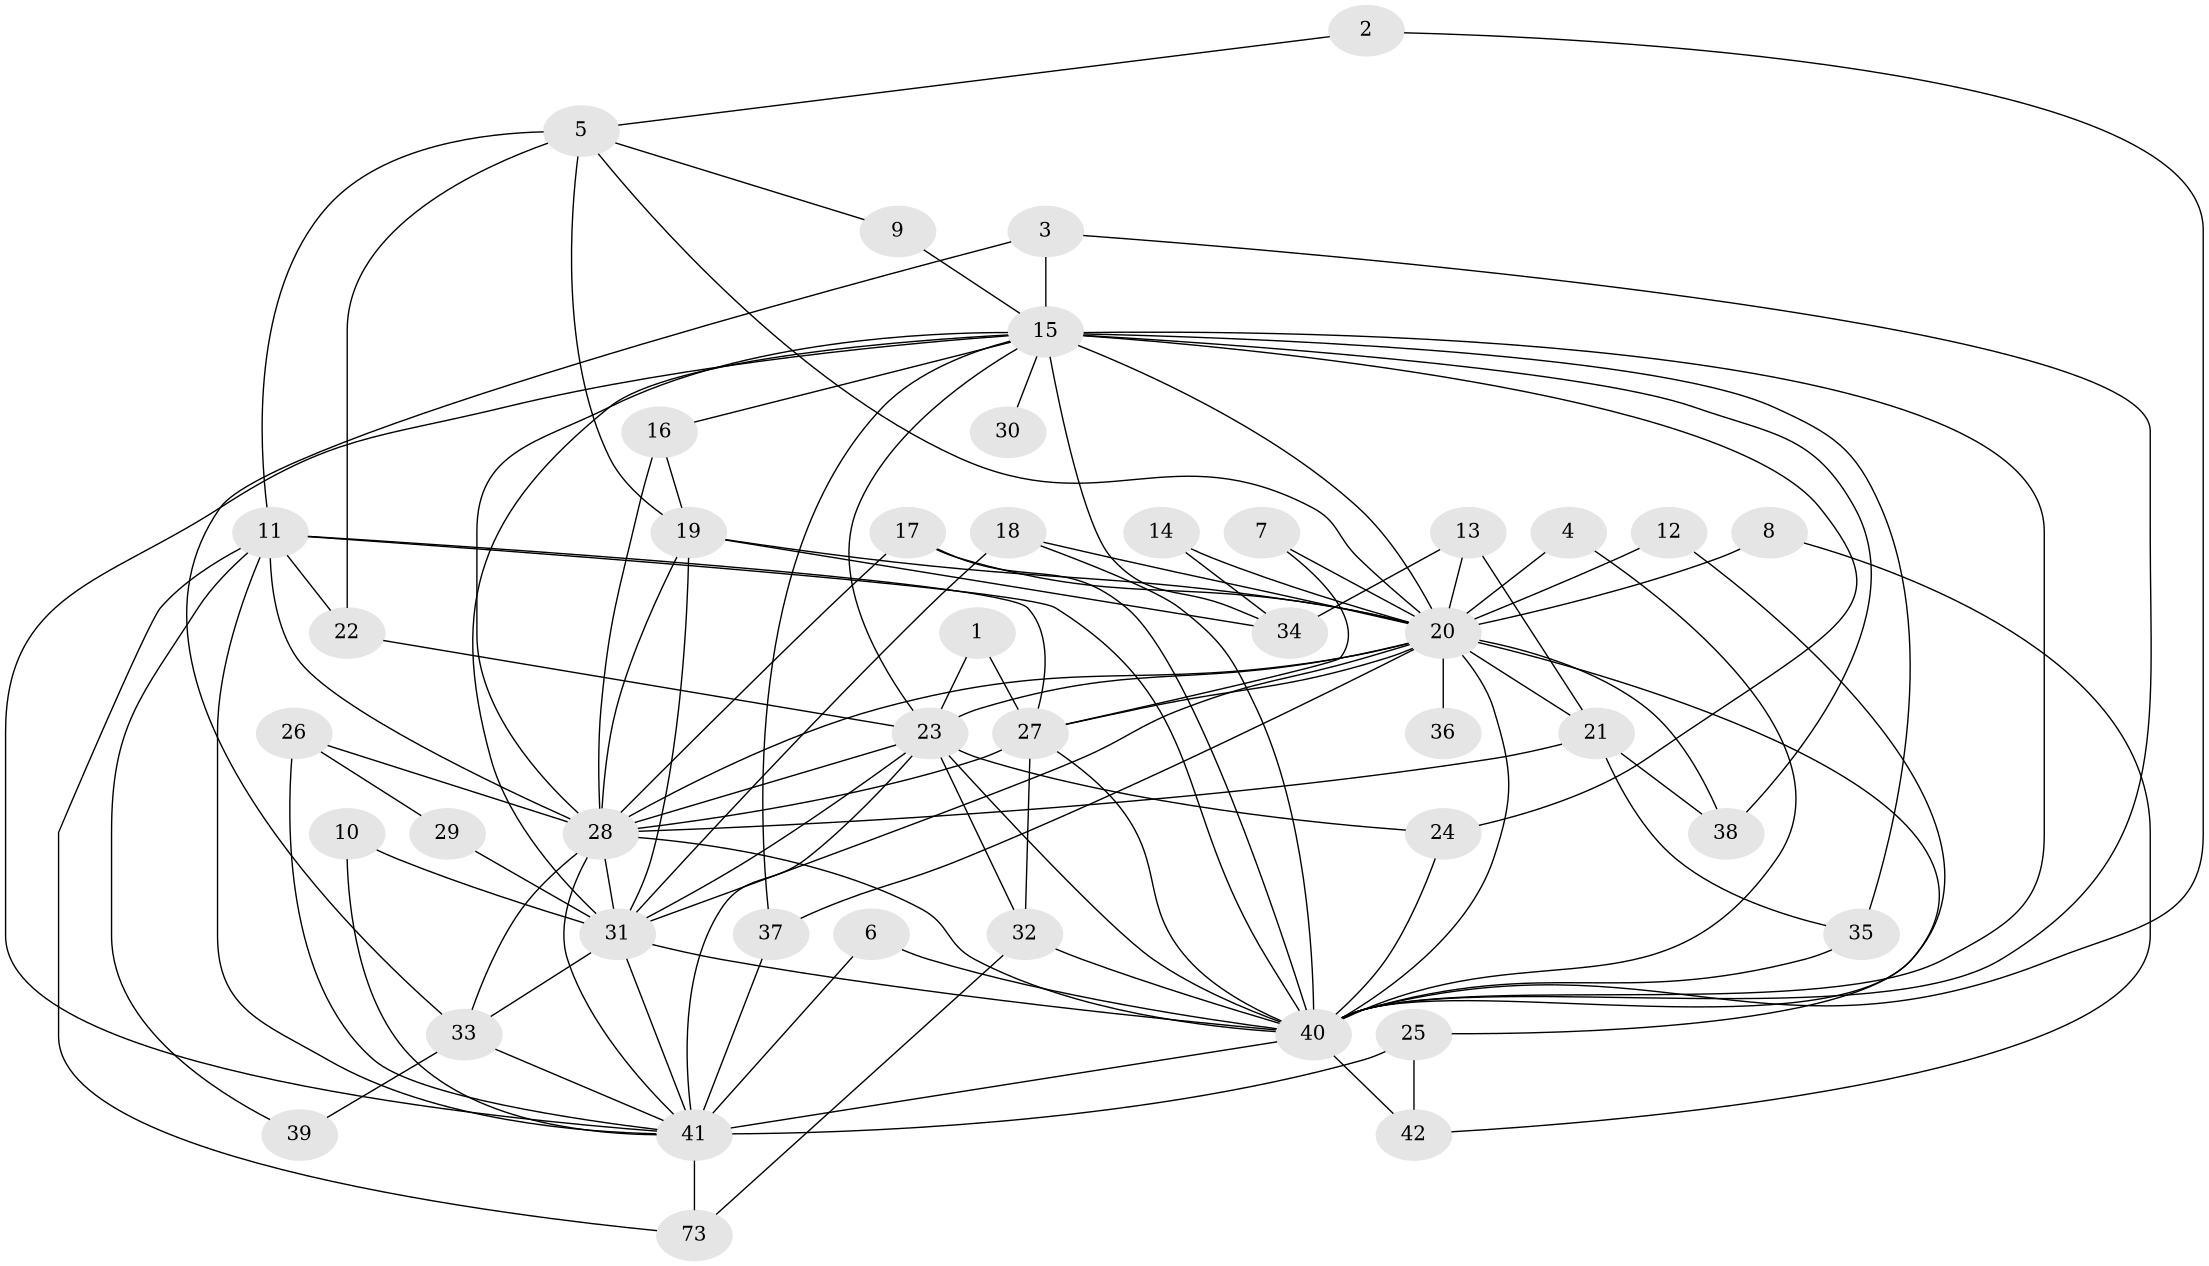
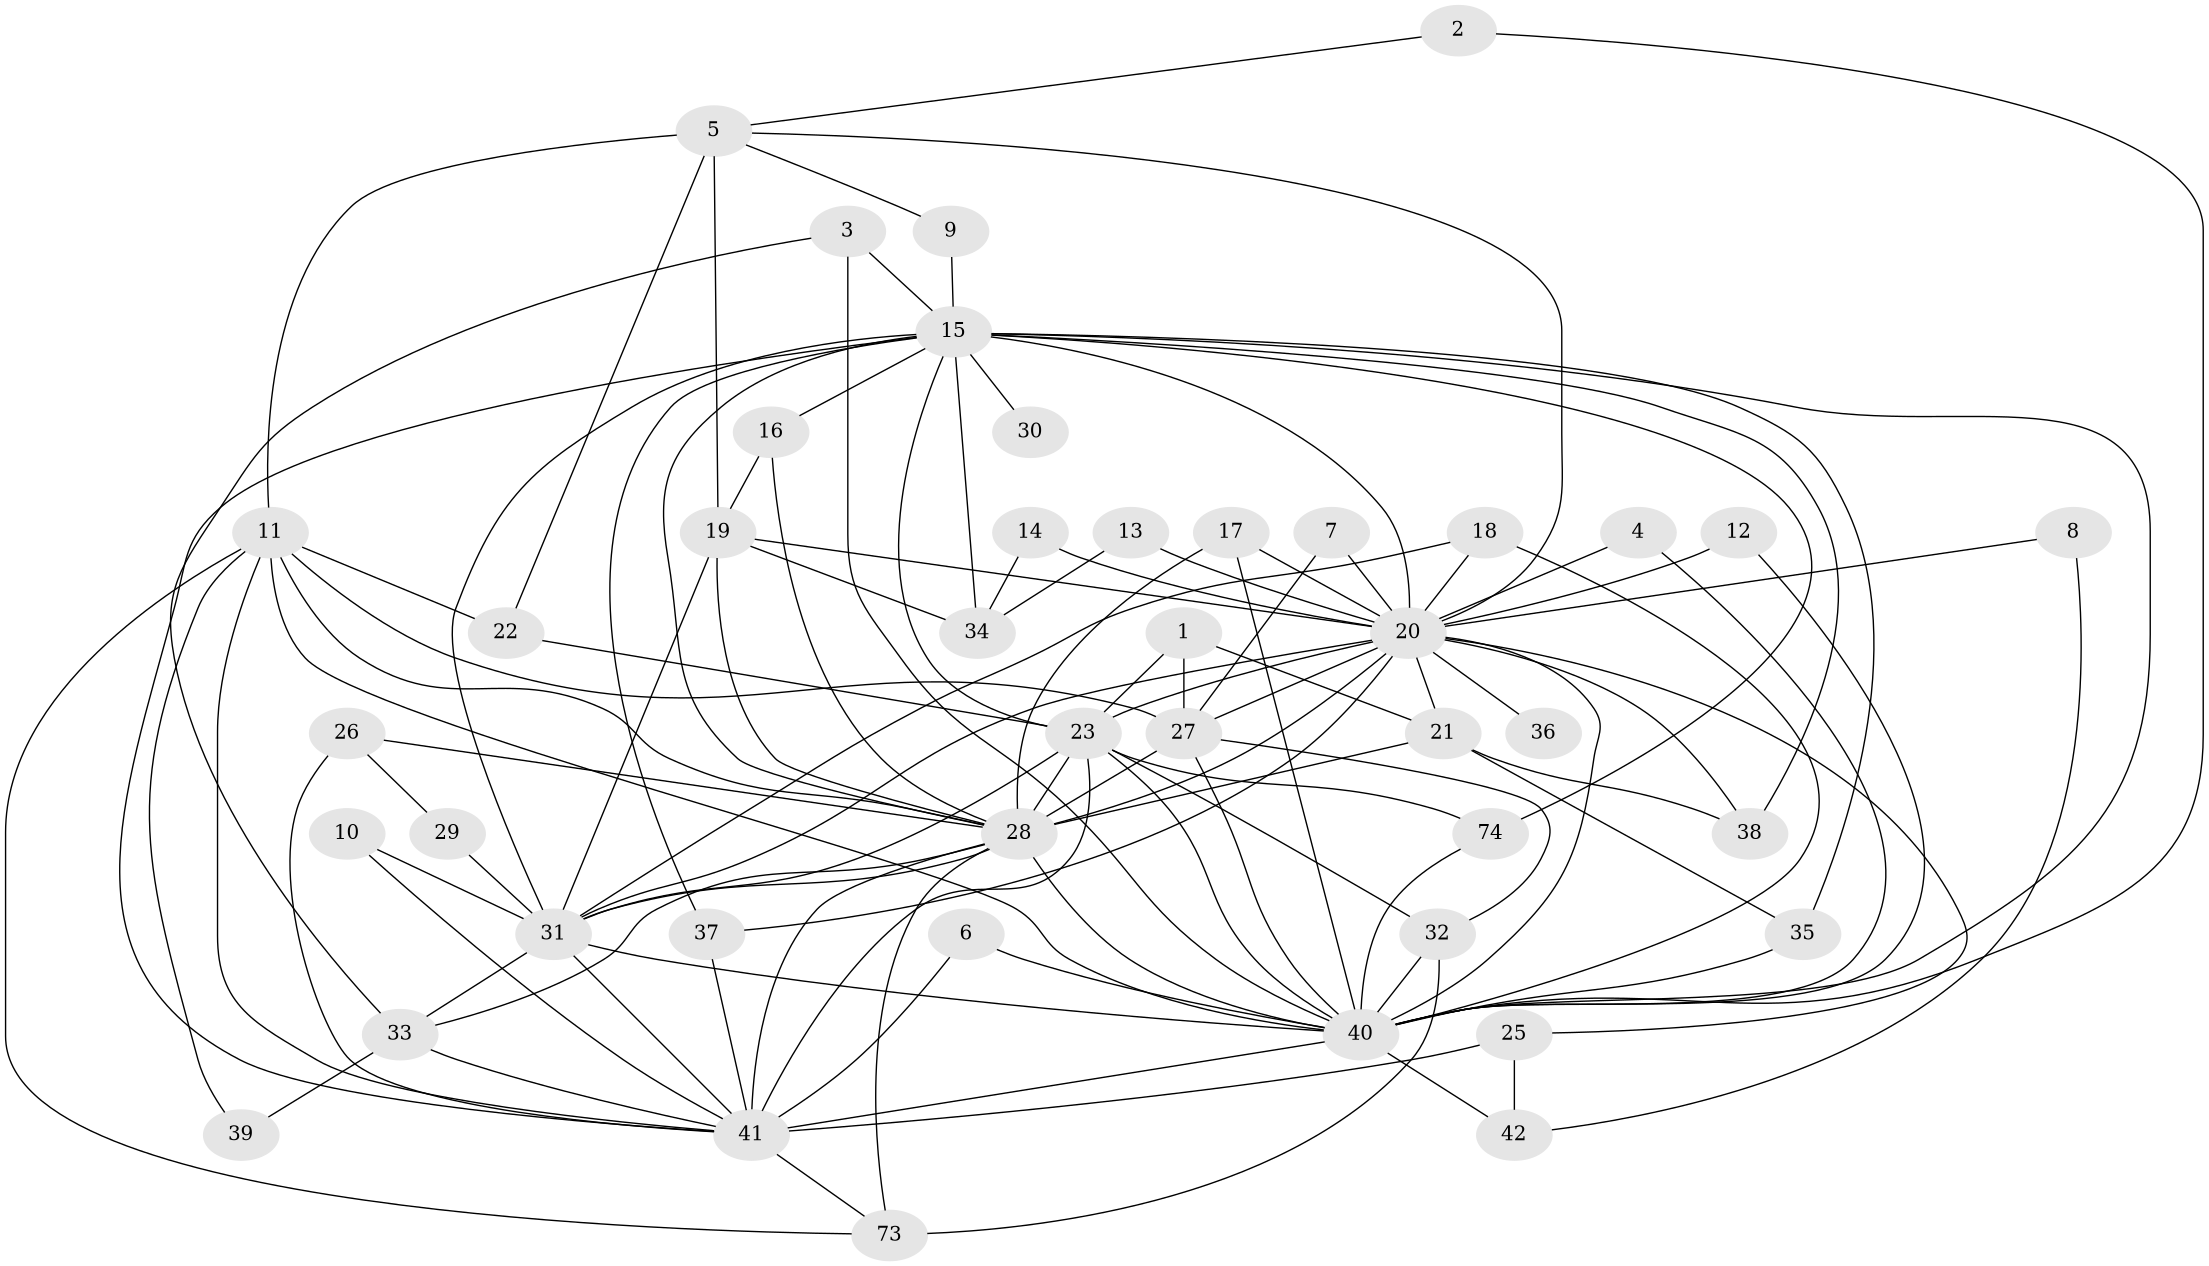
edge "13" -- "21": now "1" -- "21"
node "24": label "24" -> "74"
edge "28" -- "73": added
